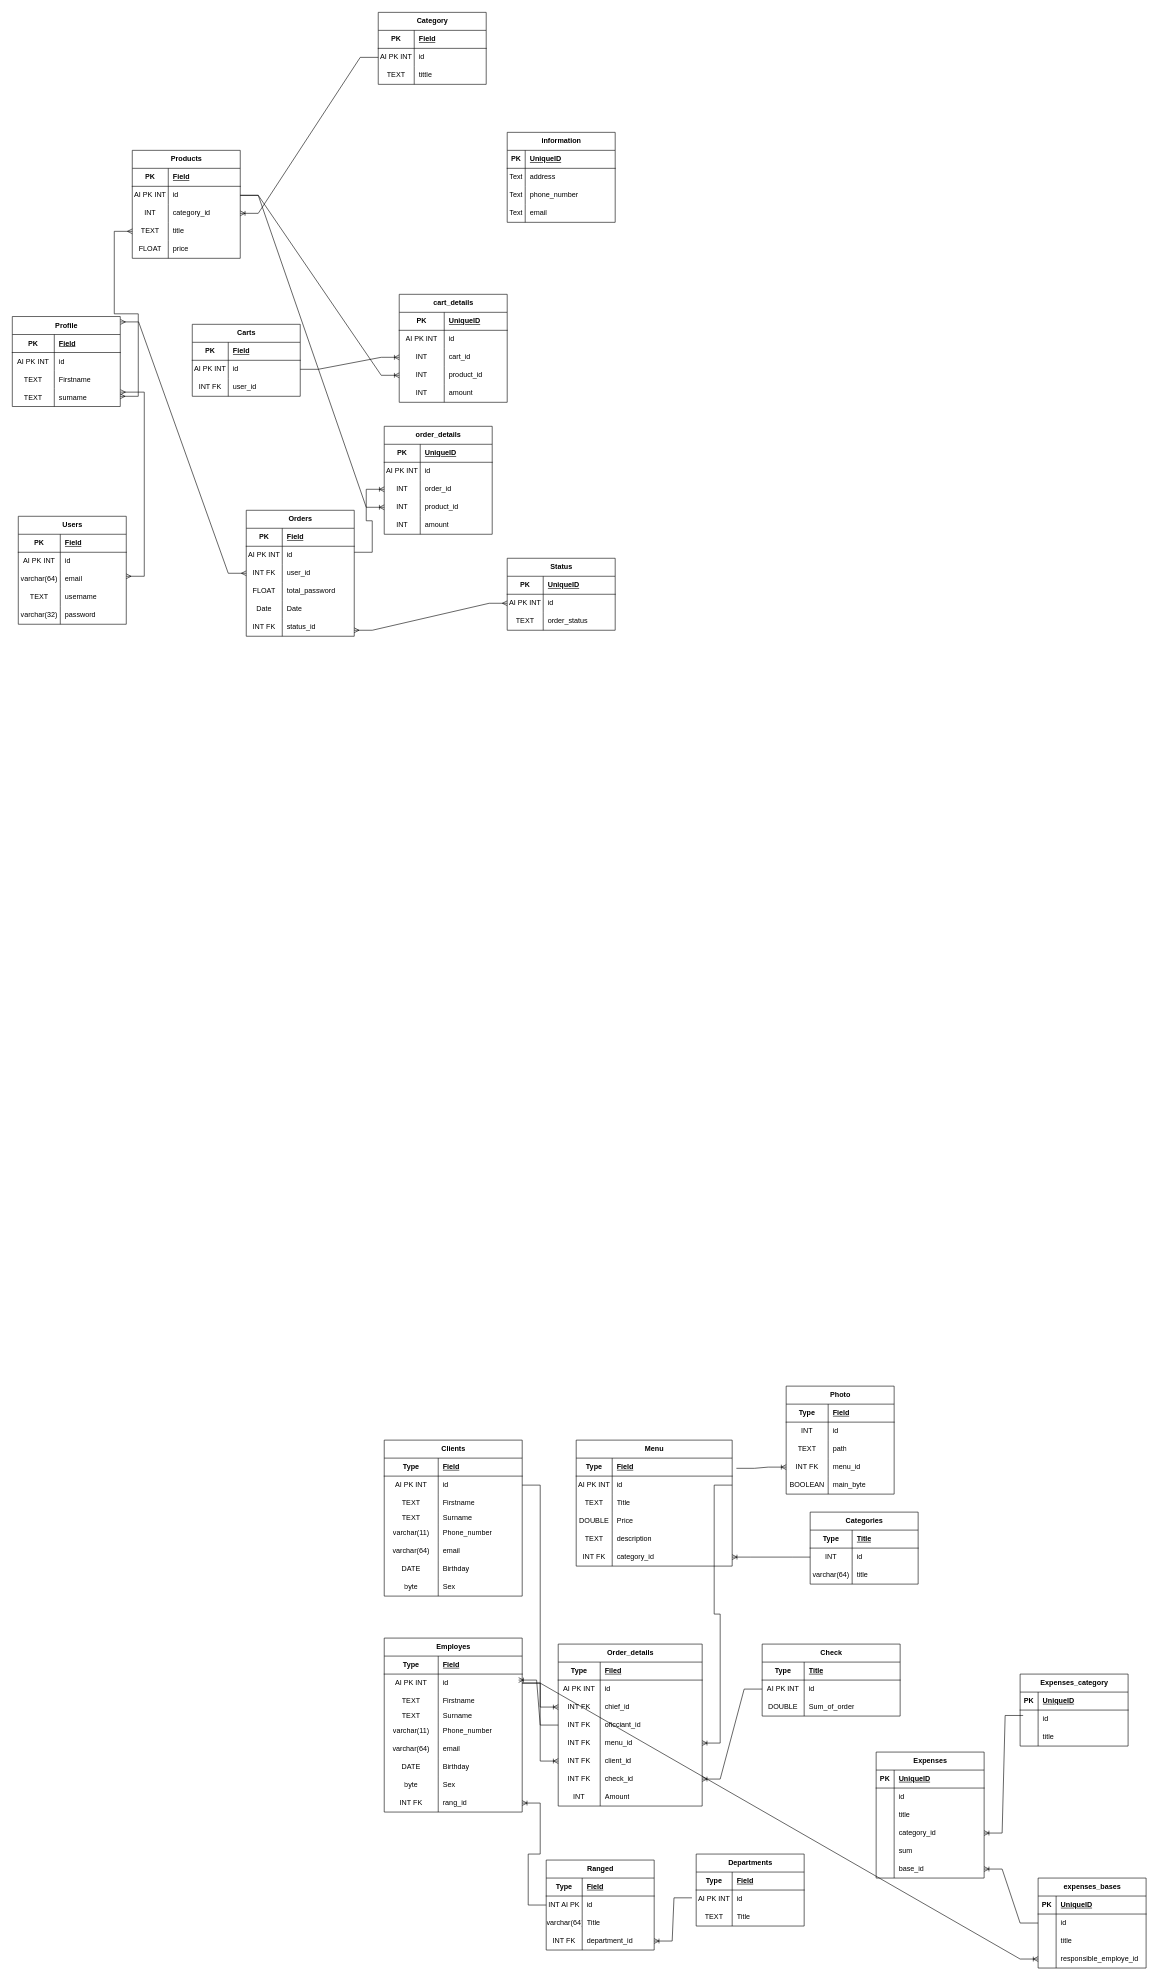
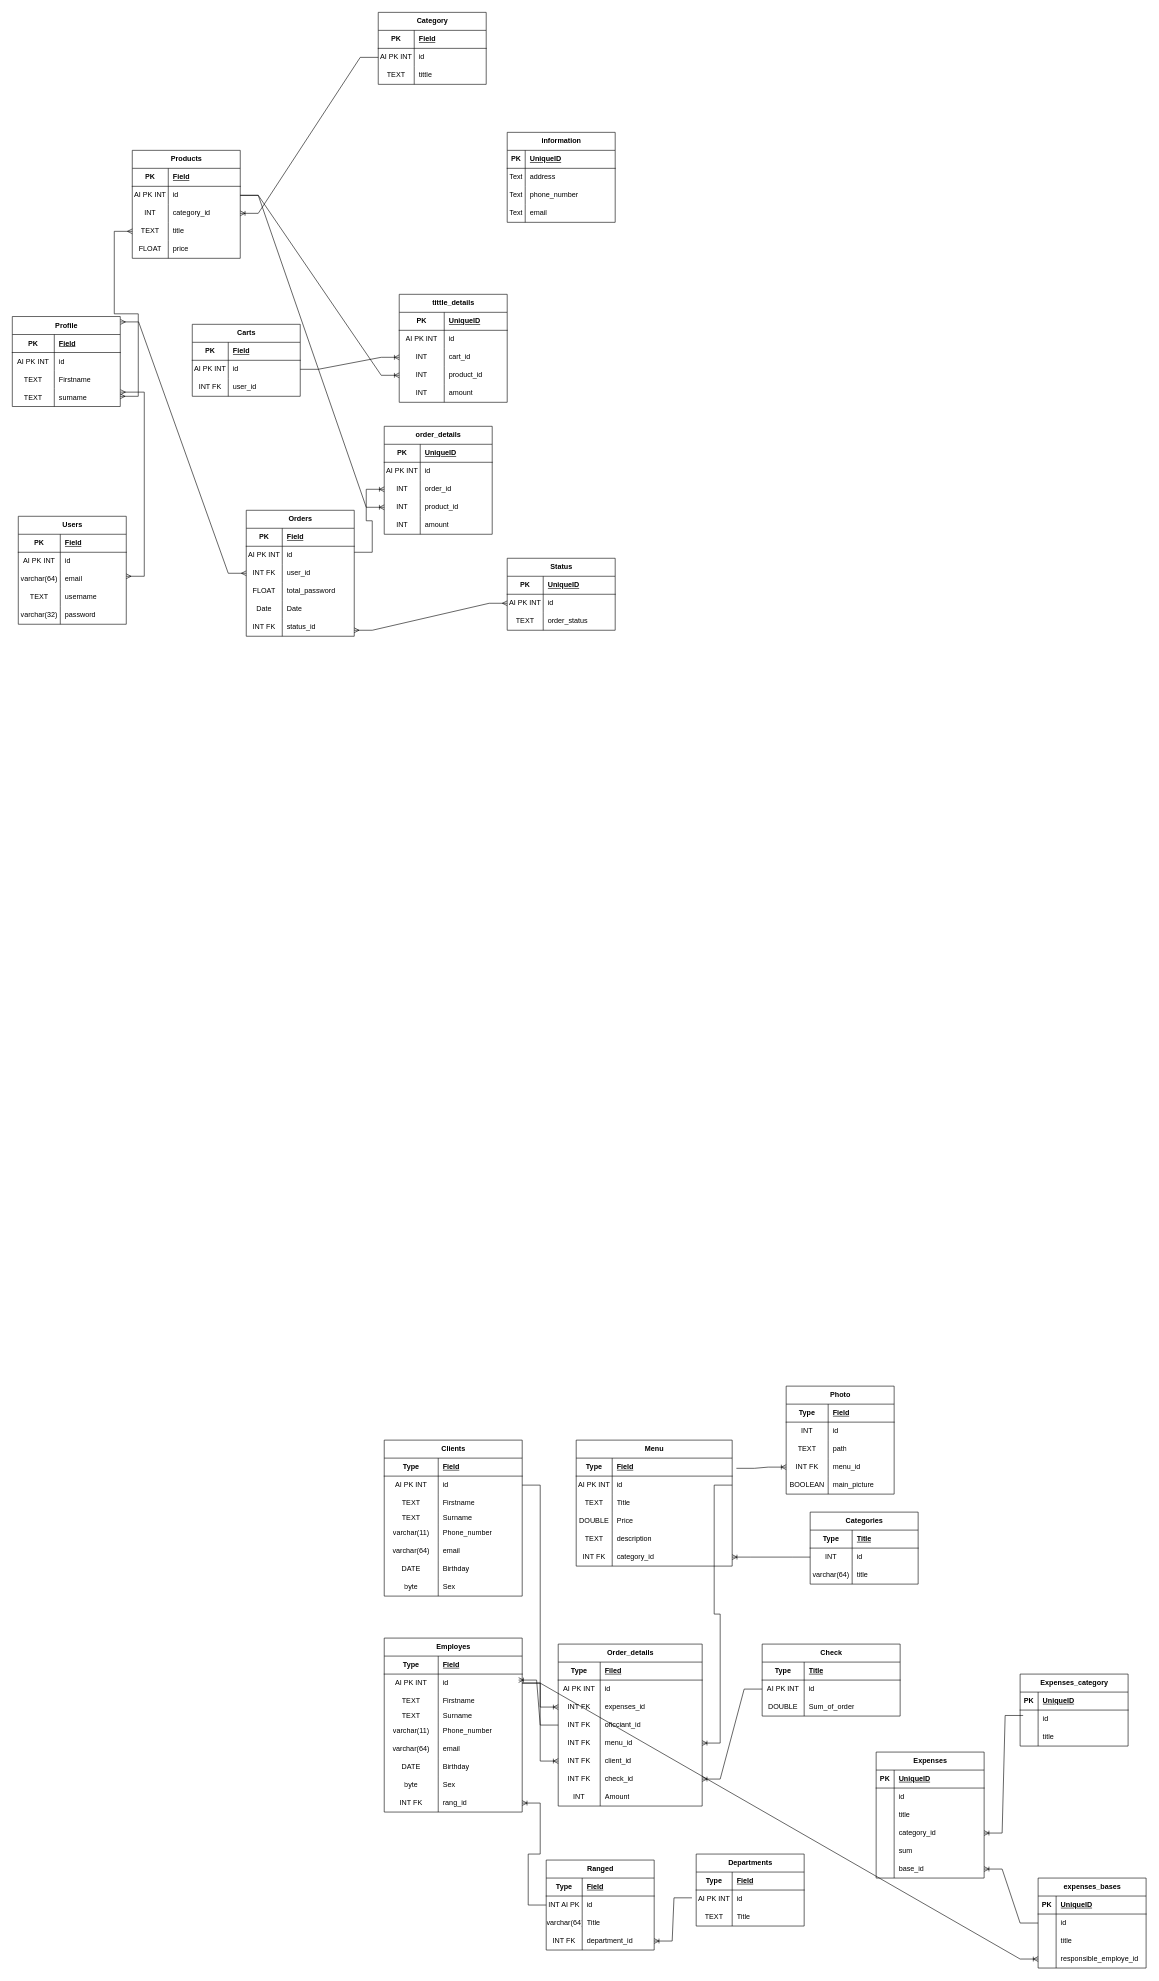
node "cart_details": label "cart_details" -> "tittle_details"
node "main_byte": label "main_byte" -> "main_picture"
node "chief_id": label "chief_id" -> "expenses_id"
